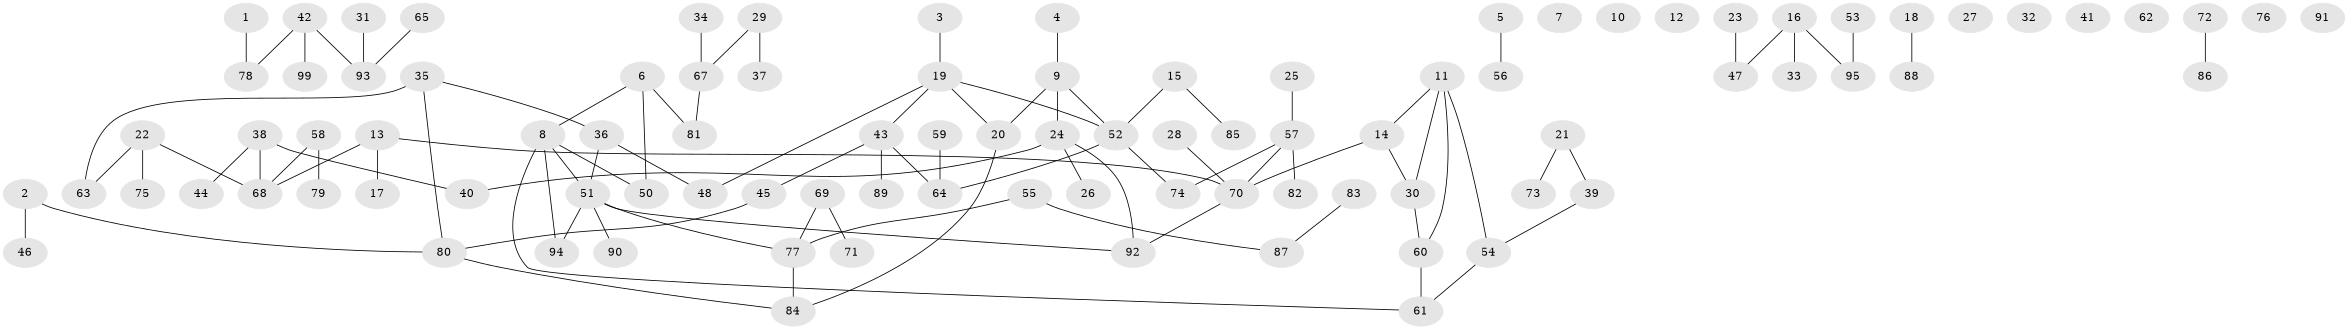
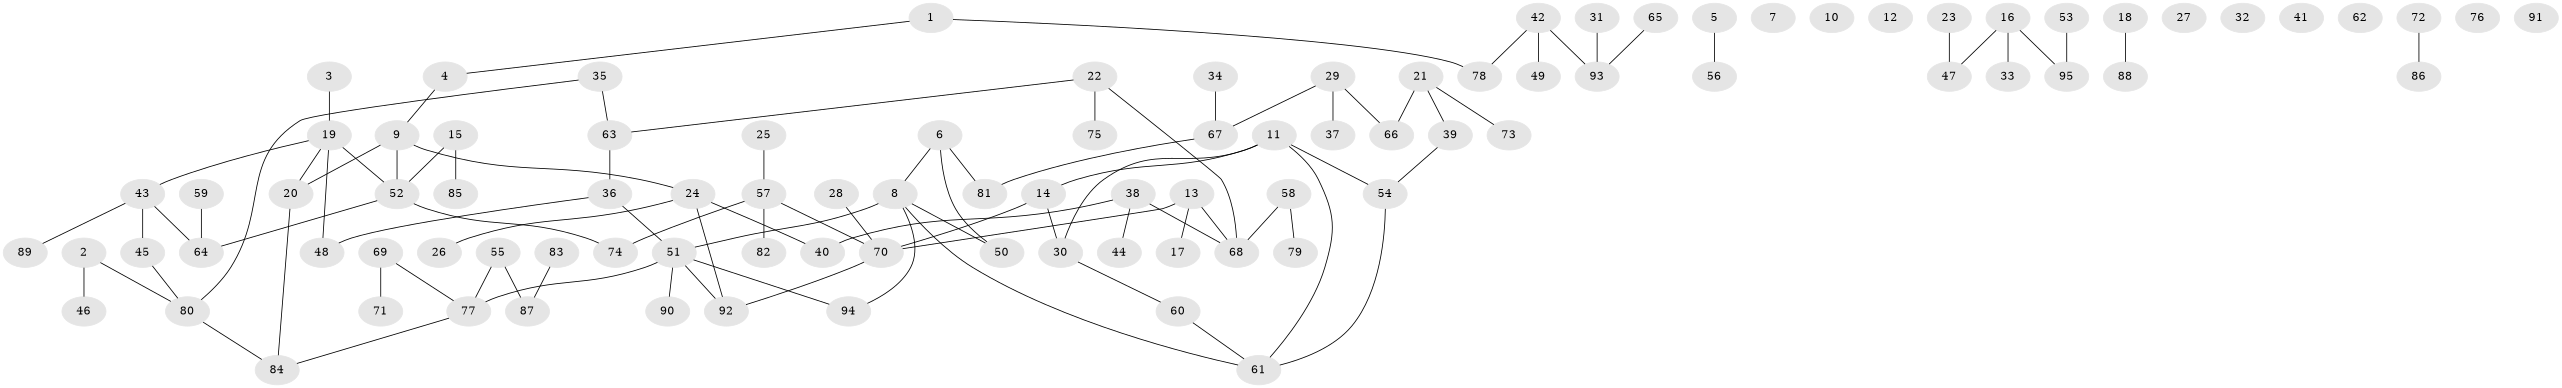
edge "1" -- "4": added
node "99": label "99" -> "49"
edge "35" -- "36": now "63" -- "36"
node "66": added
edge "11" -- "60": now "11" -- "61"
